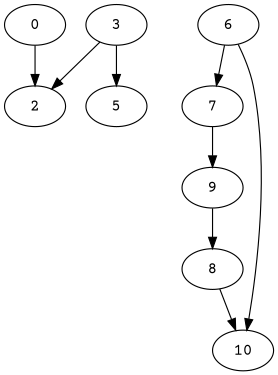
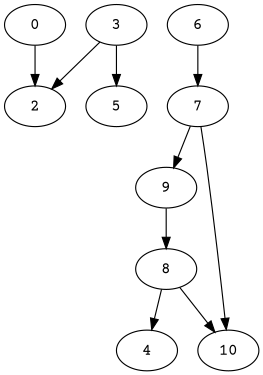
edge "6" -> "10": now "7" -> "10"
node "4": added
